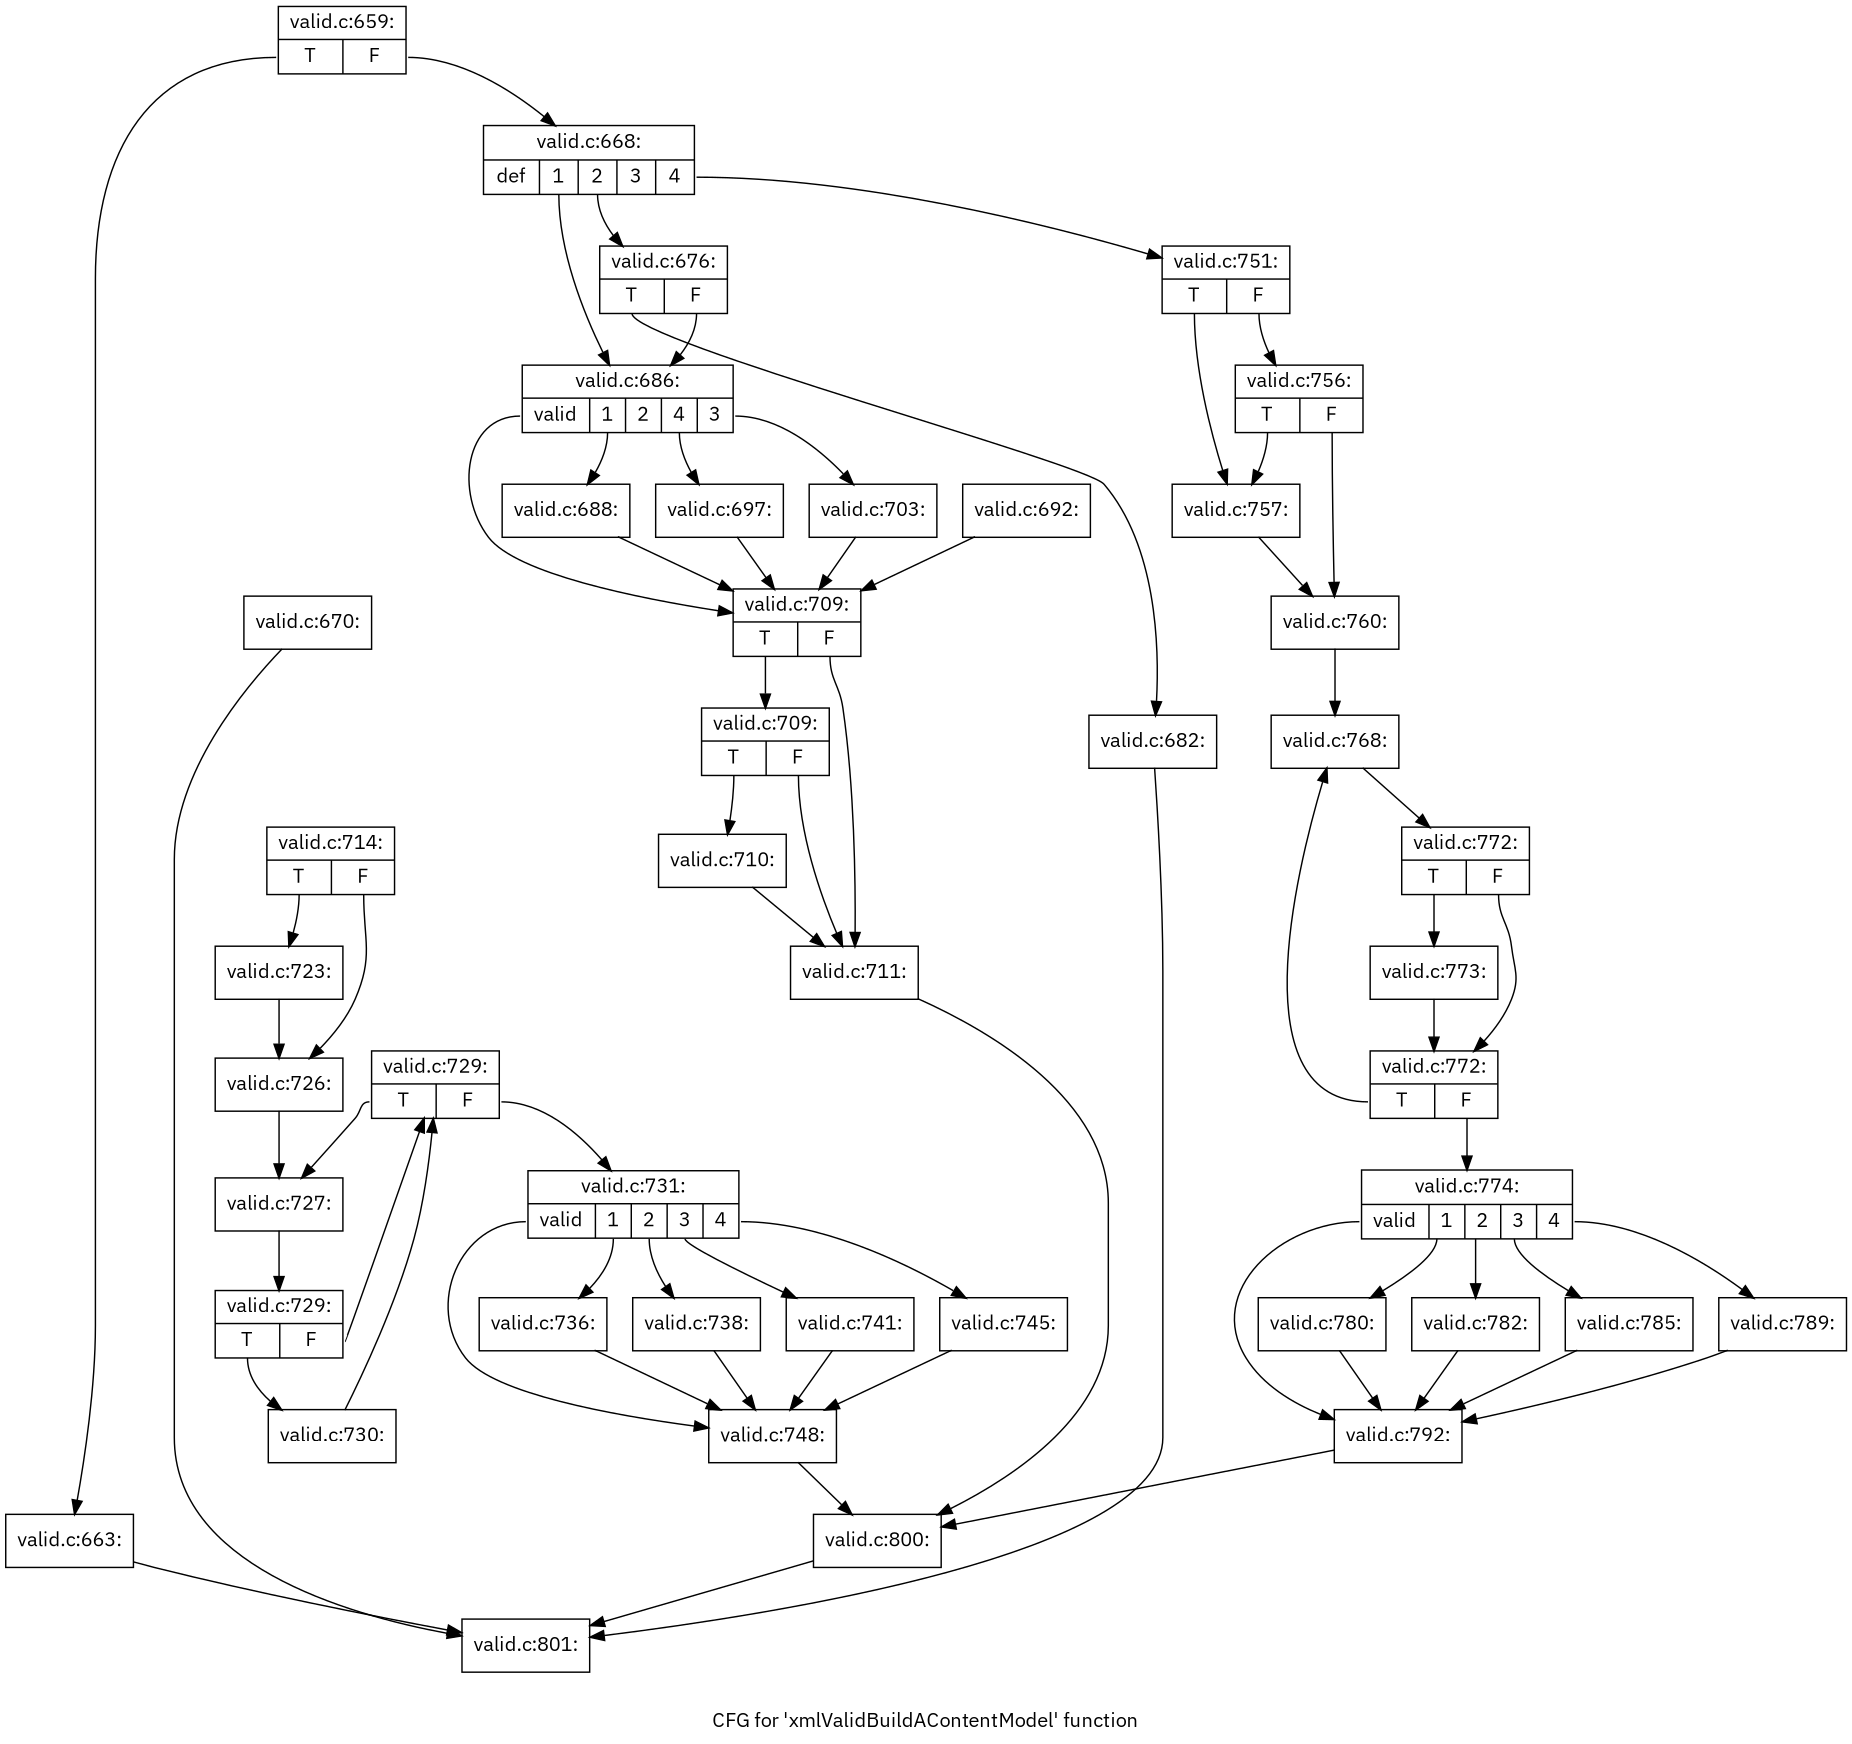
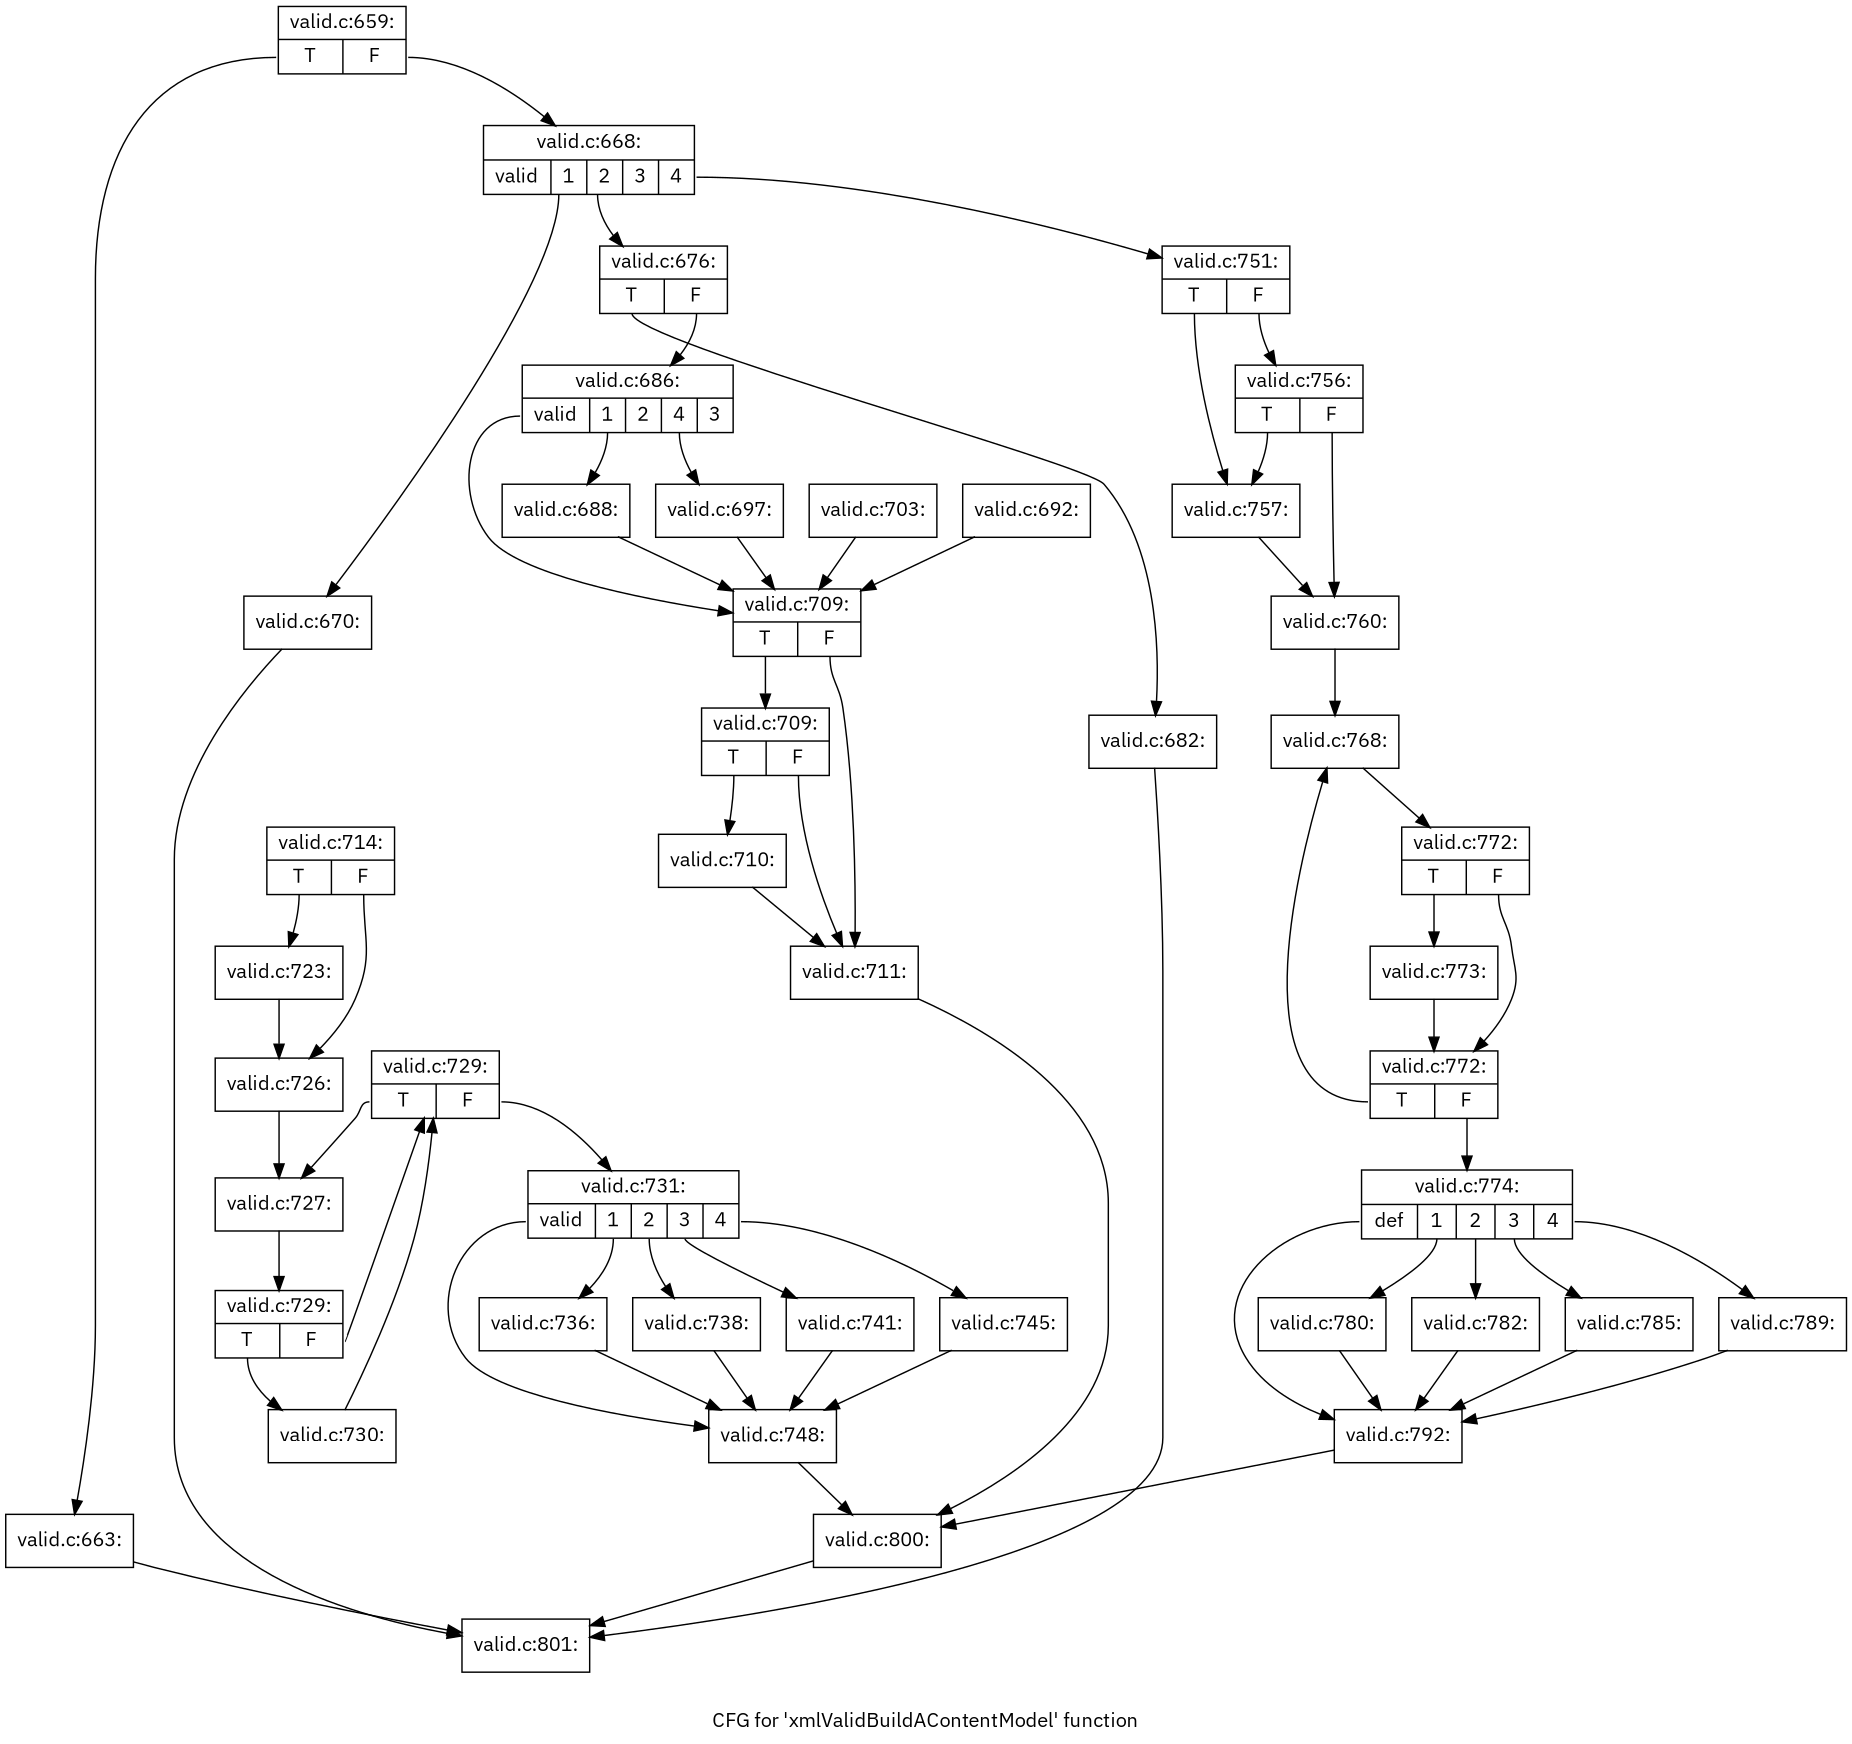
node "valid.c:668:": text "def" -> "valid"
edge "valid.c:668:" -> "valid.c:686:": now "valid.c:668:" -> "valid.c:670:"
edge "valid.c:686:" -> "valid.c:703:": removed
node "valid.c:774:": text "valid" -> "def"
